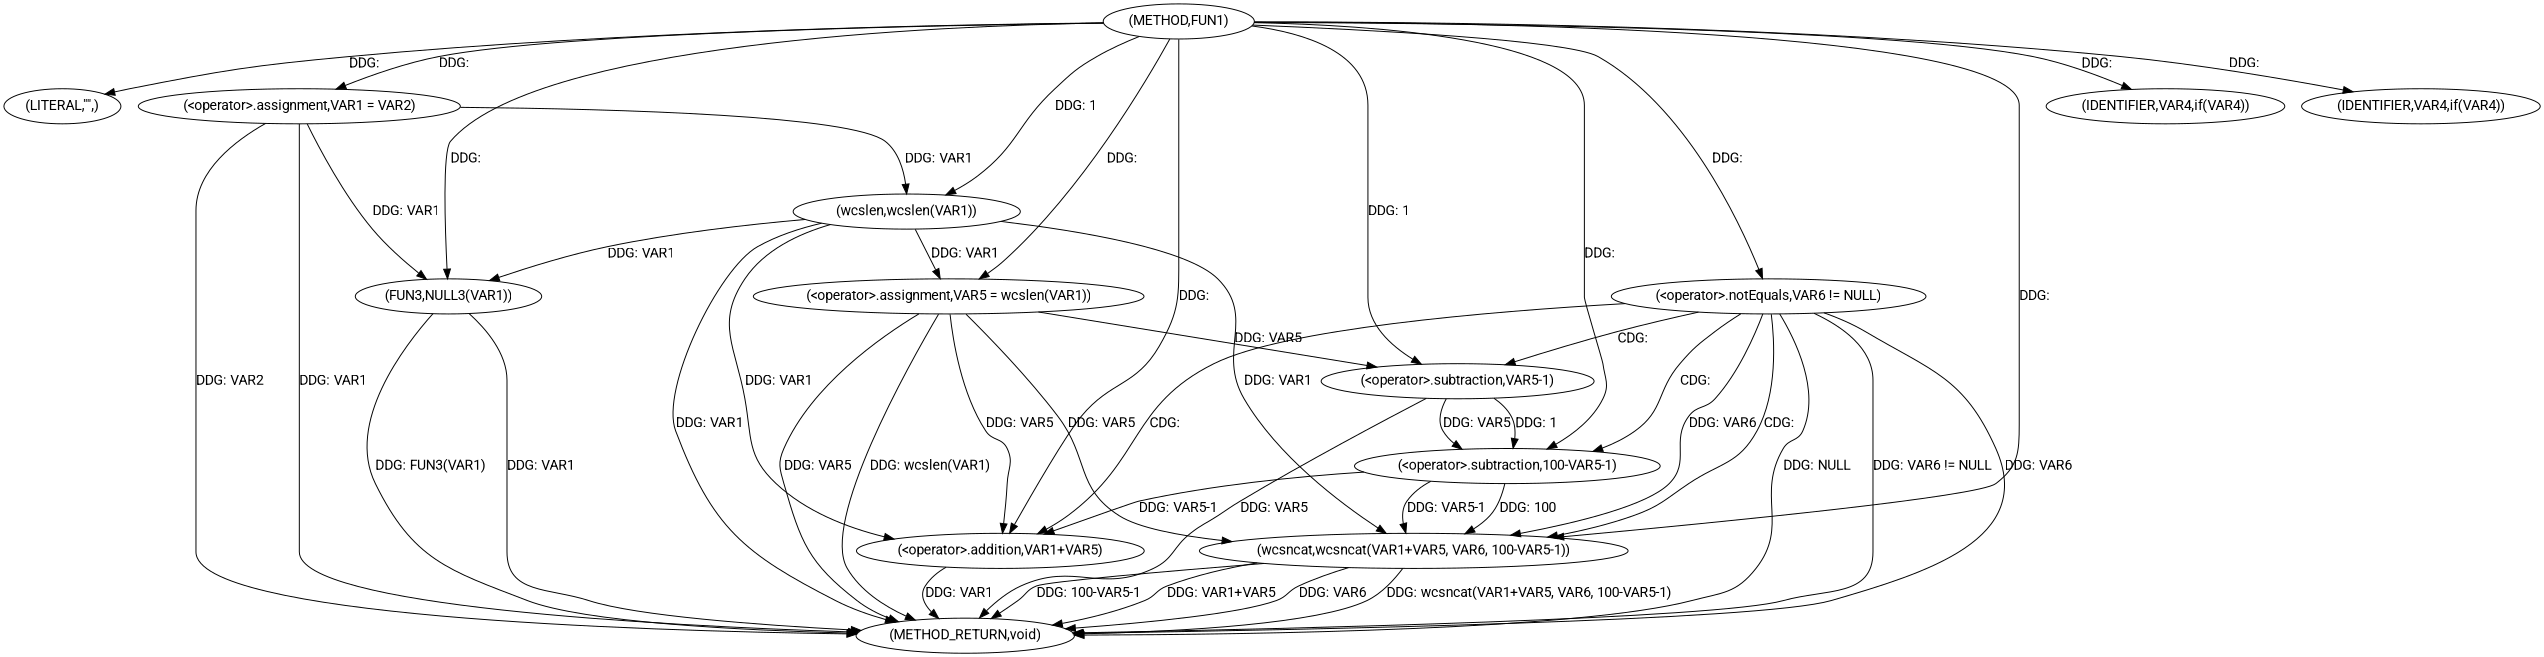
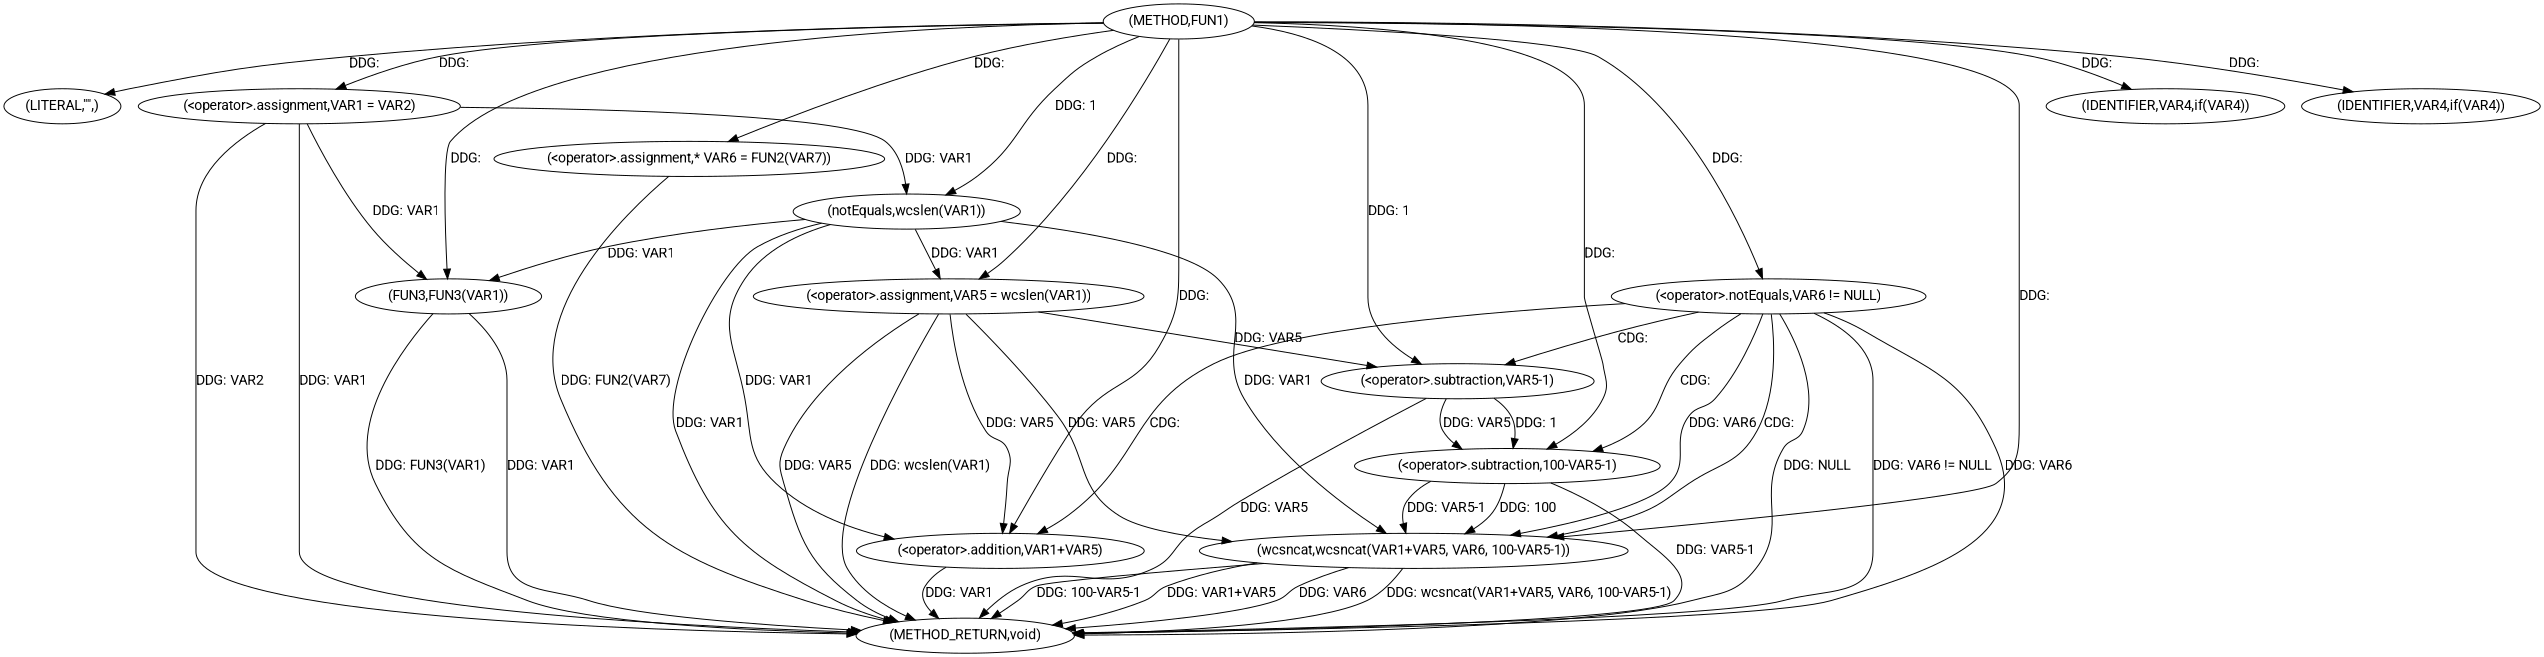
node "(<operator>.assignment,* VAR6 = FUN2(VAR7))": added
node "(wcslen,wcslen(VAR1))": label "(wcslen,wcslen(VAR1))" -> "(notEquals,wcslen(VAR1))"
node "(FUN3,NULL3(VAR1))": label "(FUN3,NULL3(VAR1))" -> "(FUN3,FUN3(VAR1))"
edge "(<operator>.subtraction,100-VAR5-1)" -> "(<operator>.addition,VAR1+VAR5)": now "(<operator>.subtraction,100-VAR5-1)" -> "(METHOD_RETURN,void)"
